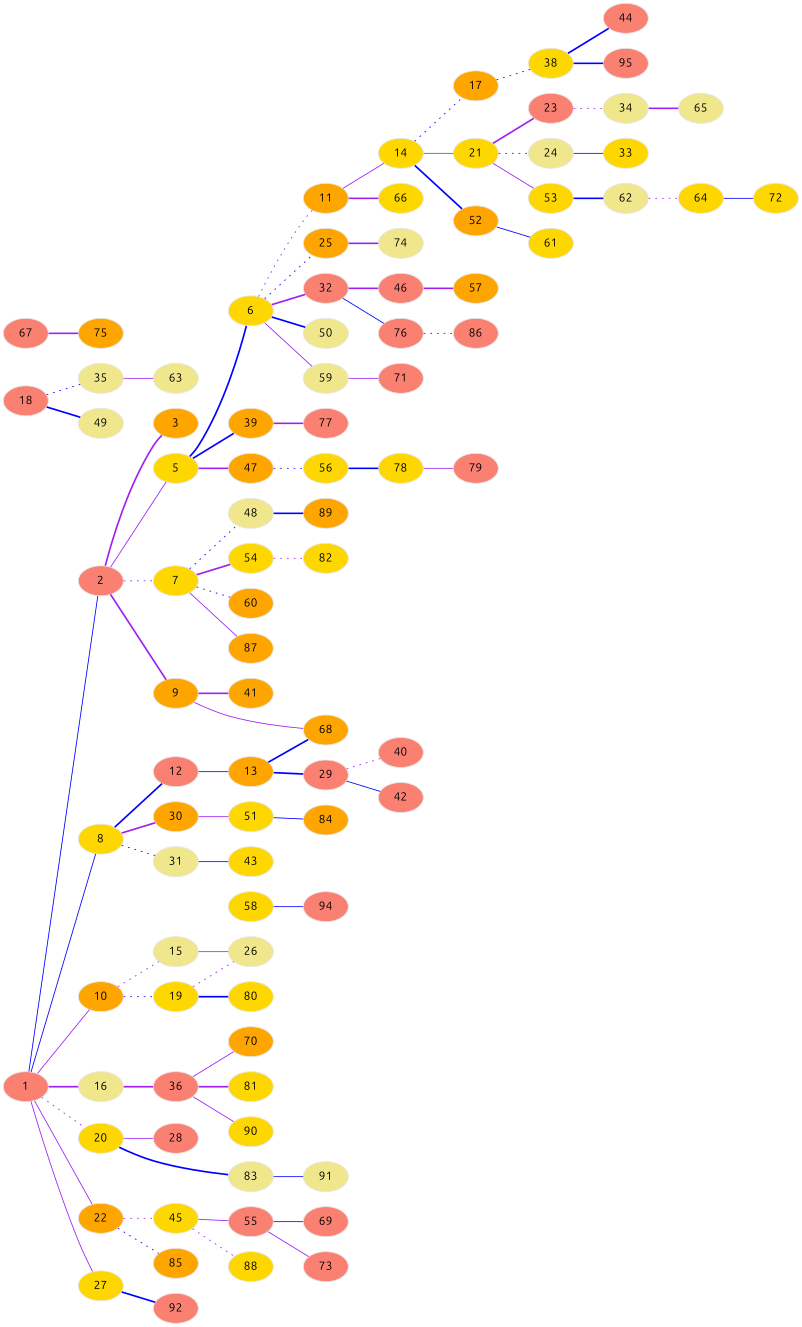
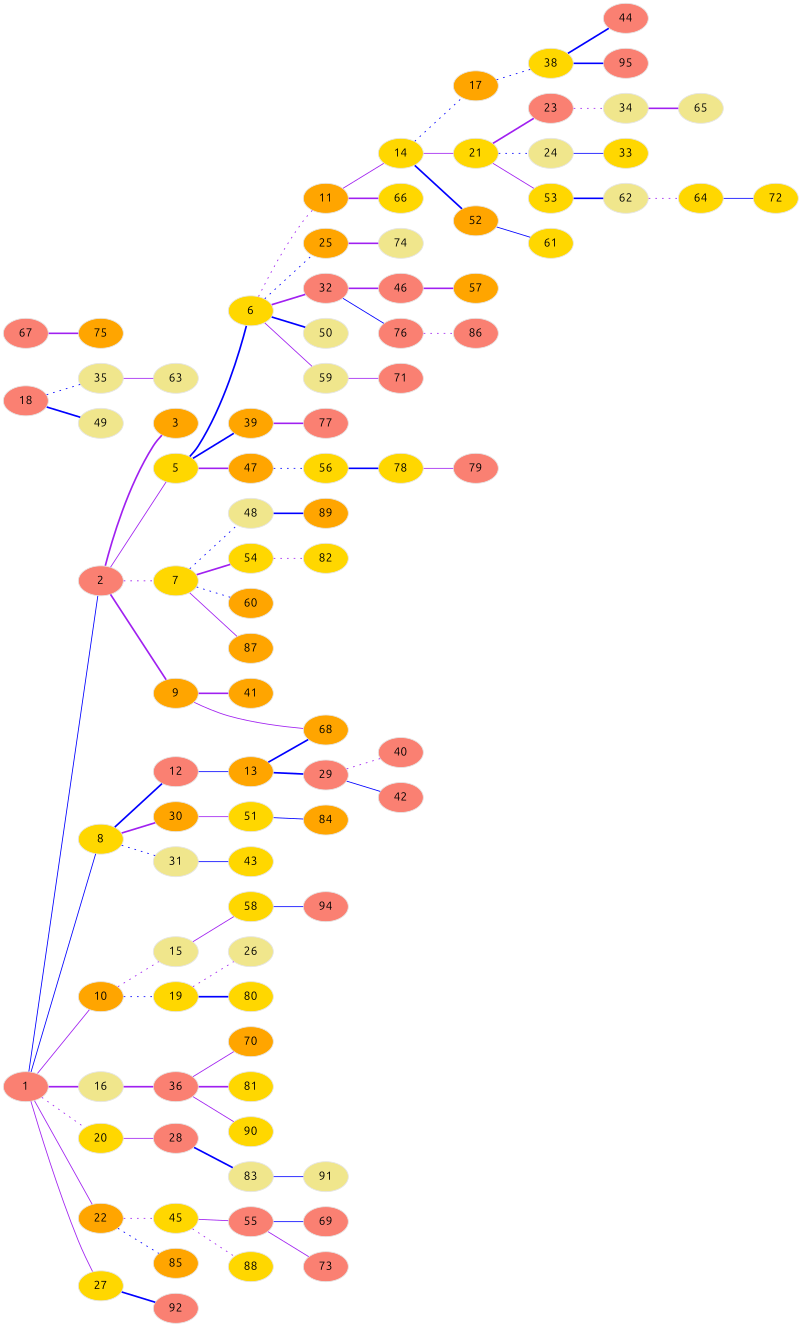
edge "76" -- "86": color blue -> purple
edge "15" -- "26": now "15" -- "58"
edge "20" -- "83": now "28" -- "83"
